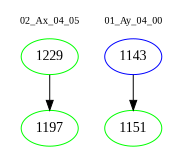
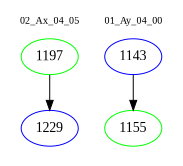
node "1229": color green -> blue
edge "1229" -> "1197": reversed
node "1151": label "1151" -> "1155"
